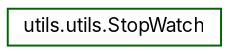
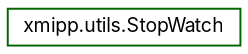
node "utils.utils.StopWatch": label "utils.utils.StopWatch" -> "xmipp.utils.StopWatch"
